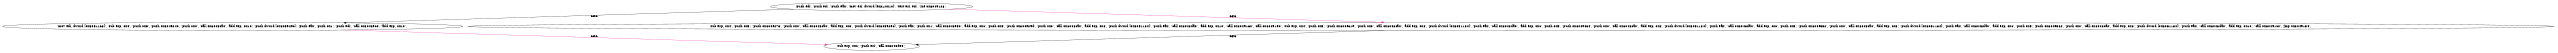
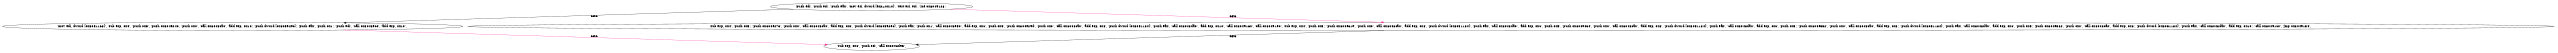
node "'sub esp, 0xc', 'push esi', 'call 0x8048d90',": label "'sub esp, 0xc', 'push esi', 'call 0x8048d90'," -> "'sub esp, 0xc', 'push esi', 'call 0x8048d95',"
